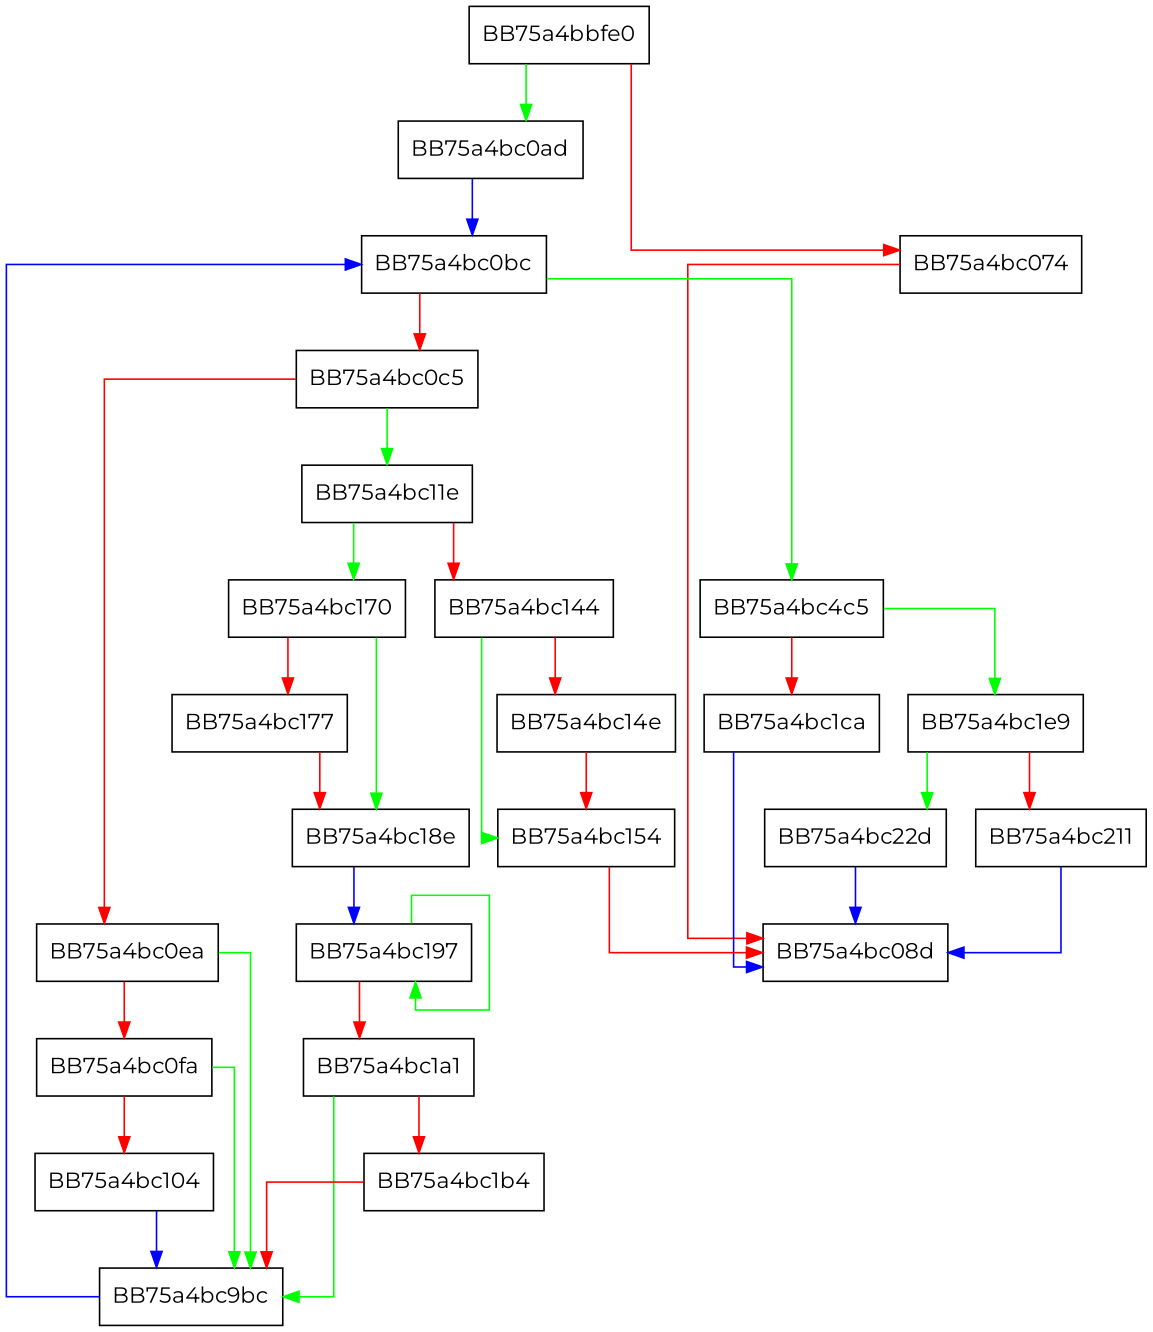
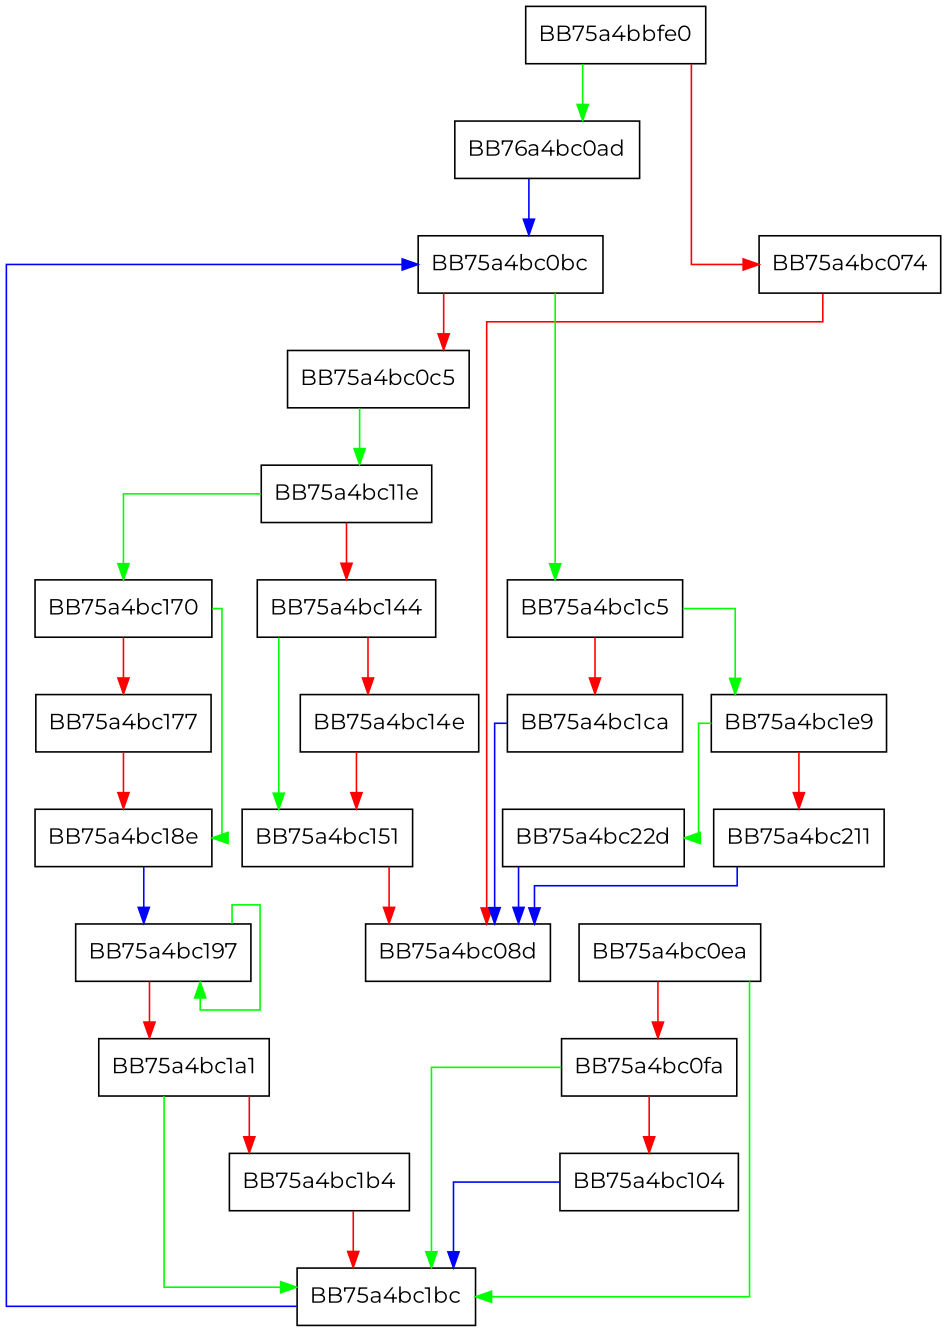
node "BB75a4bc0ad": label "BB75a4bc0ad" -> "BB76a4bc0ad"
edge "BB75a4bc0c5" -> "BB75a4bc0ea": removed
node "BB75a4bc4c5": label "BB75a4bc4c5" -> "BB75a4bc1c5"
node "BB75a4bc154": label "BB75a4bc154" -> "BB75a4bc151"
node "BB75a4bc9bc": label "BB75a4bc9bc" -> "BB75a4bc1bc"
